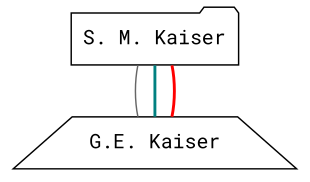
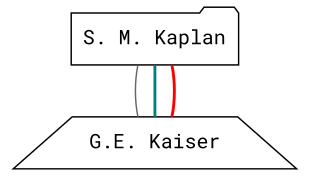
node "S. M. Kaiser": label "S. M. Kaiser" -> "S. M. Kaplan"
